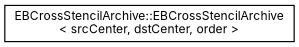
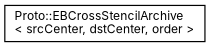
node "EBCrossStencilArchive::EBCrossStencilArchive < srcCenter, dstCenter, order >": label "EBCrossStencilArchive::EBCrossStencilArchive < srcCenter, dstCenter, order >" -> "Proto::EBCrossStencilArchive < srcCenter, dstCenter, order >"
